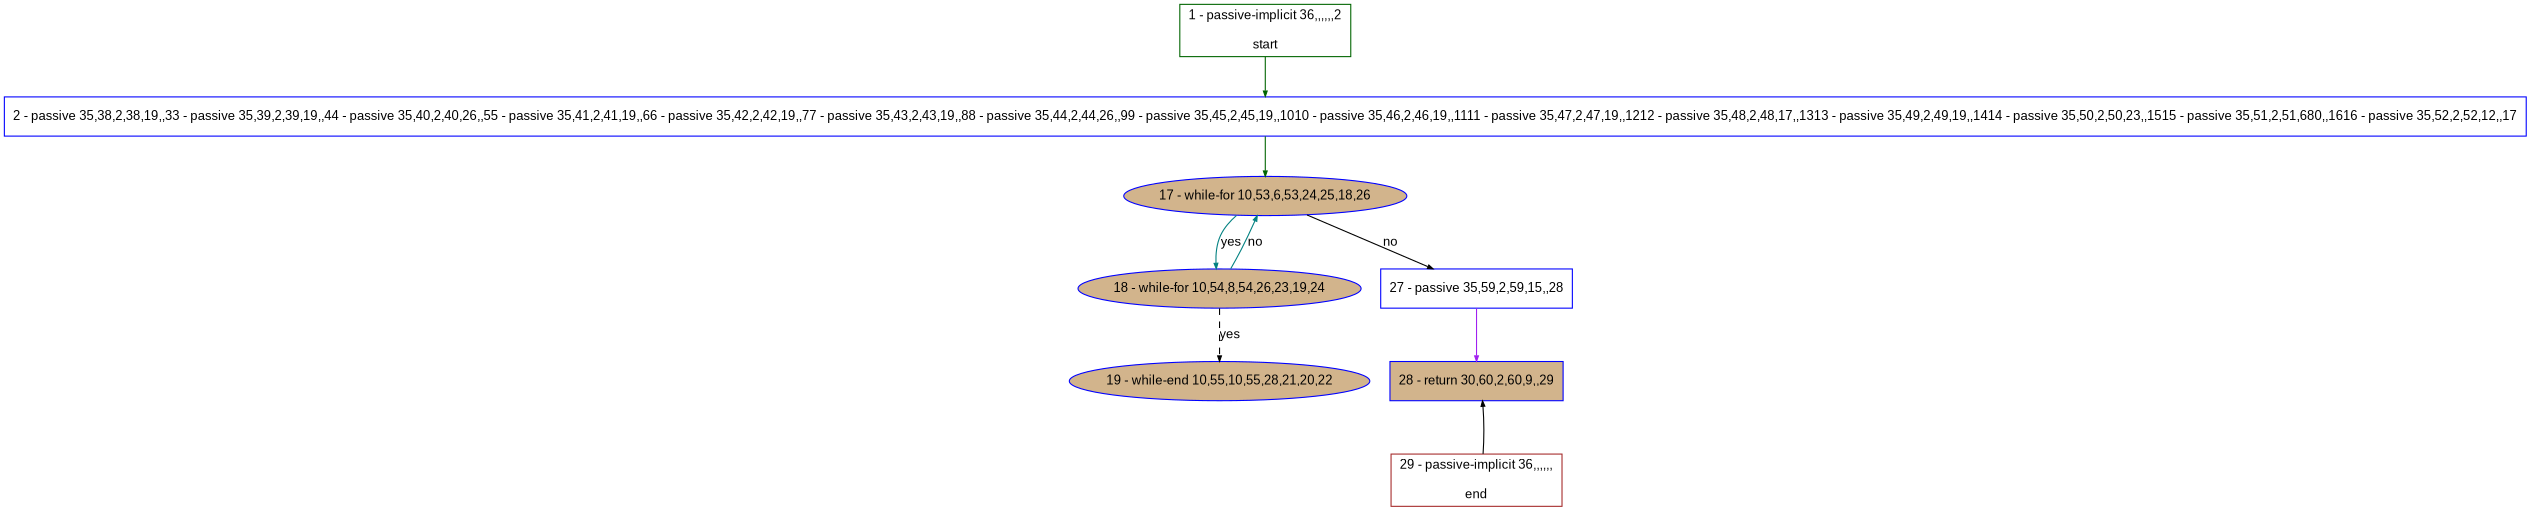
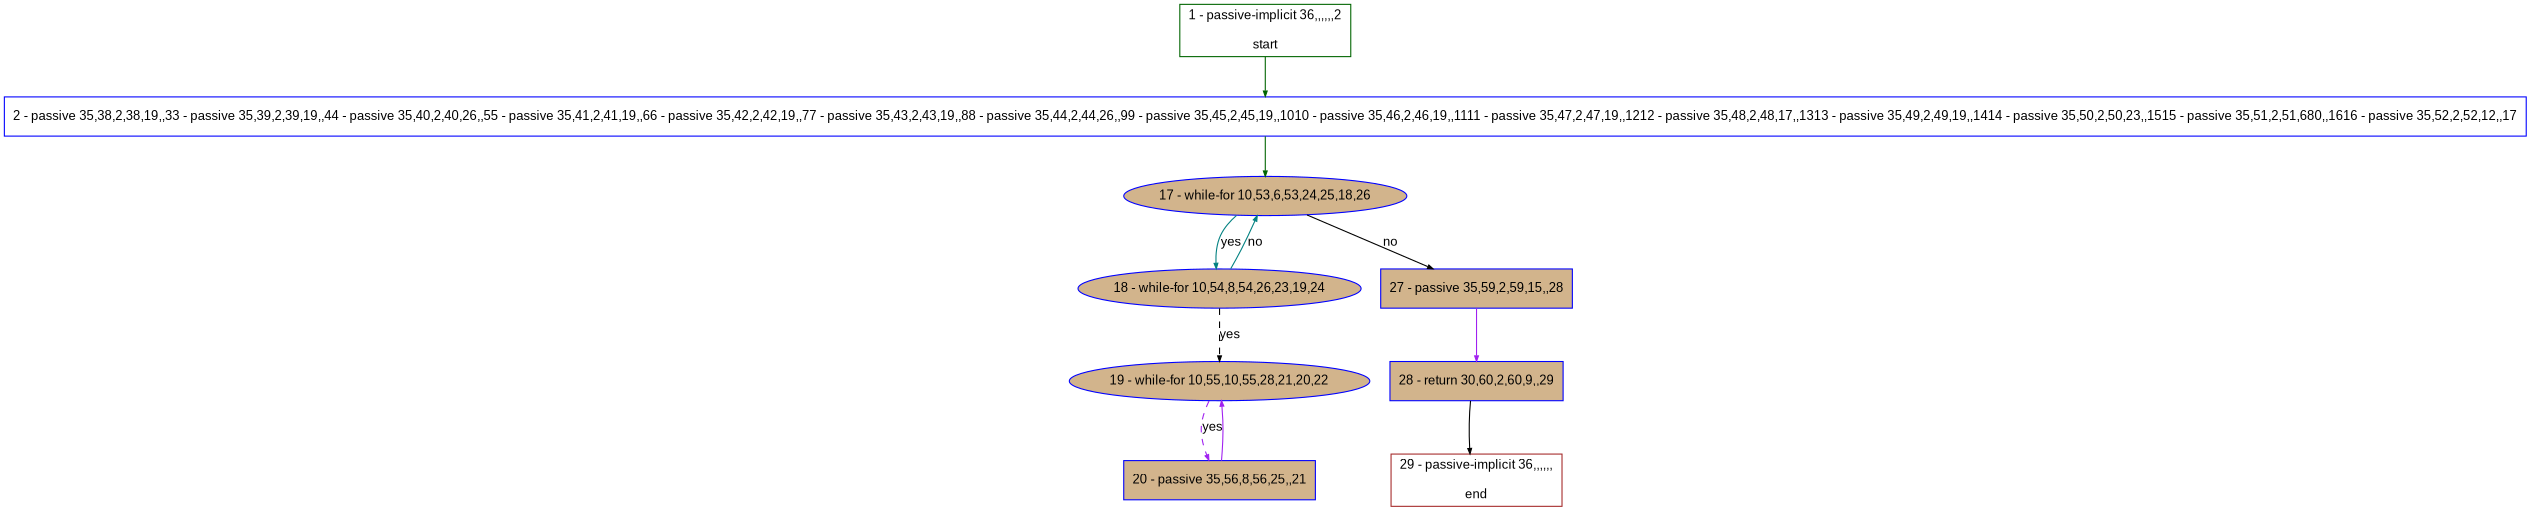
node "27 - passive 35,59,2,59,15,,28": fillcolor white -> tan
node "19 - while-end 10,55,10,55,28,21,20,22": label "19 - while-end 10,55,10,55,28,21,20,22" -> "19 - while-for 10,55,10,55,28,21,20,22"
edge "29 - passive-implicit 36,,,,,, end" -> "28 - return 30,60,2,60,9,,29": reversed
node "20 - passive 35,56,8,56,25,,21": added
